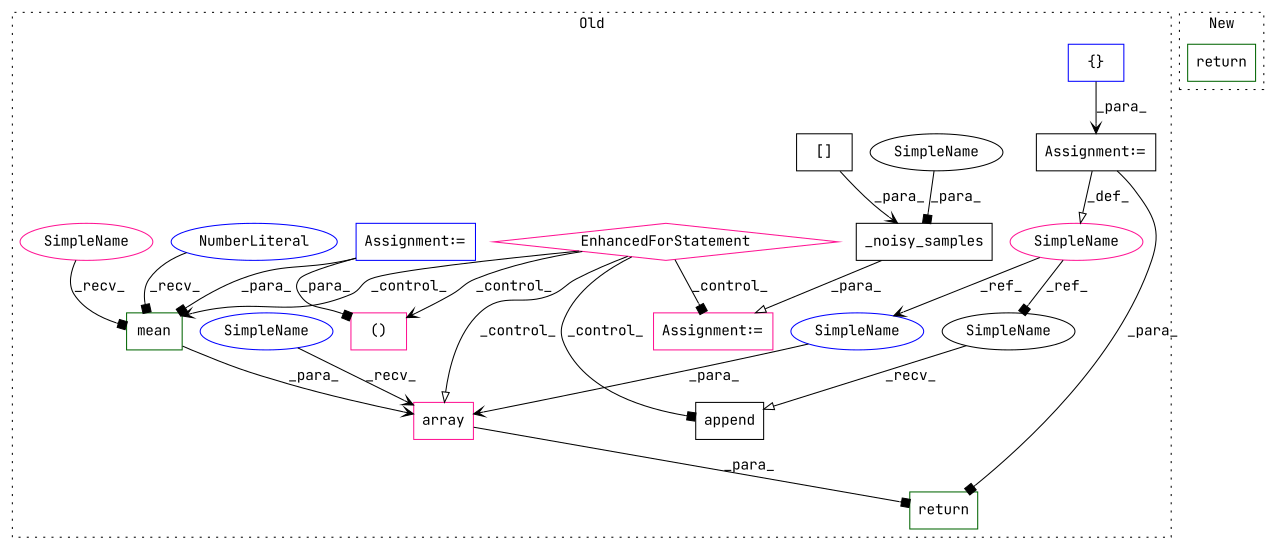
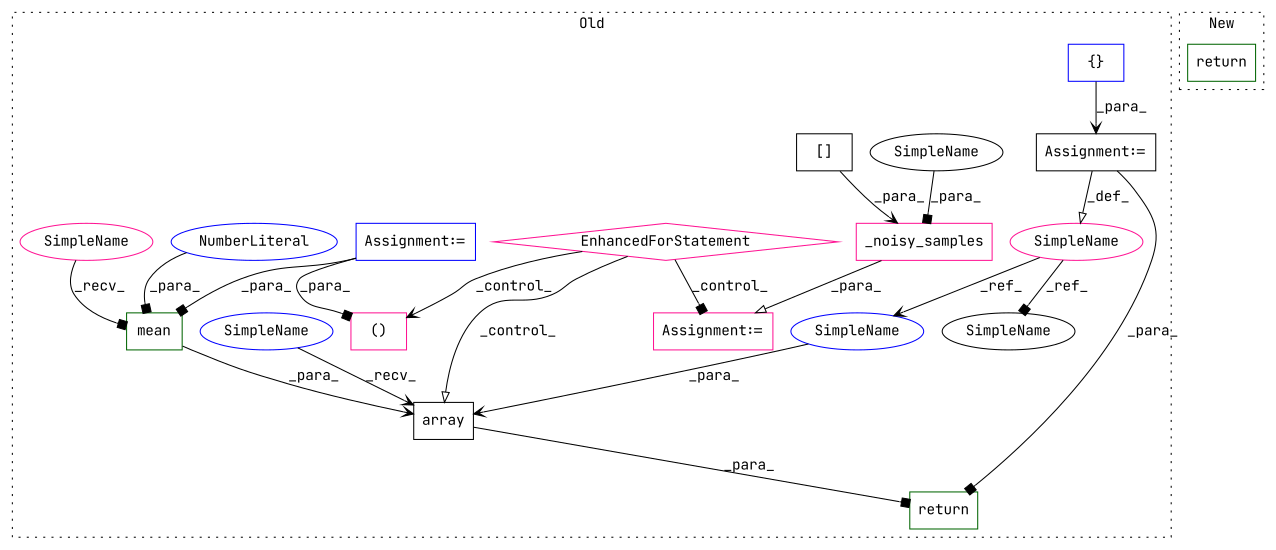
node "_noisy_samples": color black -> deeppink
edge "EnhancedForStatement" -> "mean": removed, label "_control_"
edge "NumberLiteral" -> "mean": label "_recv_" -> "_para_"
node "array": color deeppink -> black
node "append": removed
